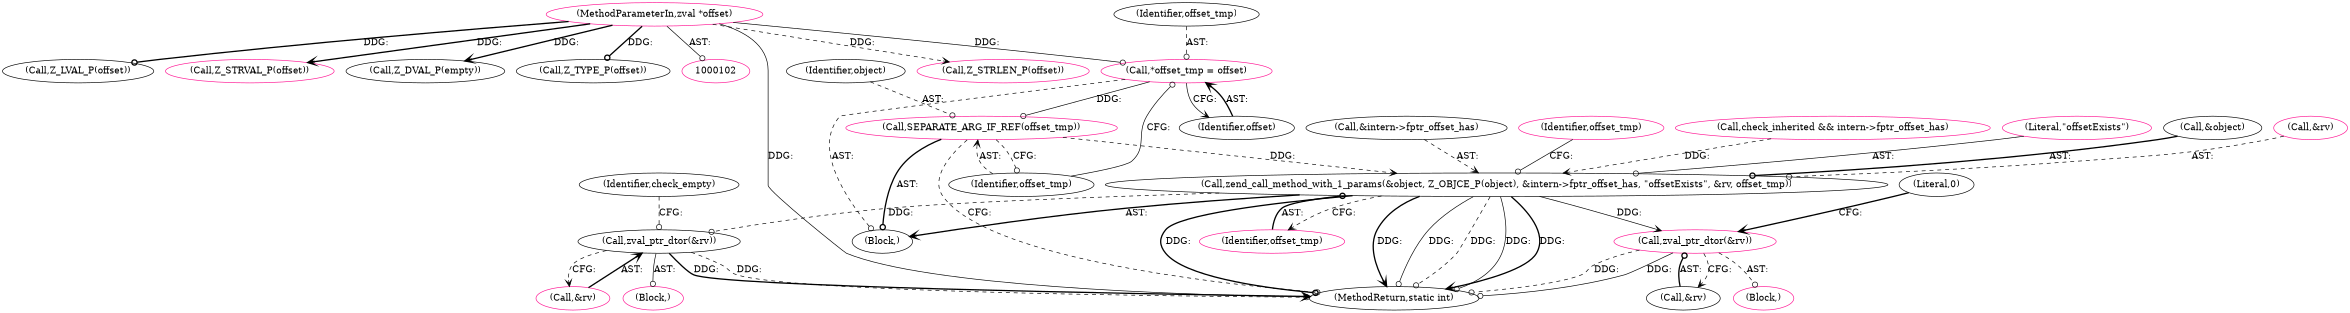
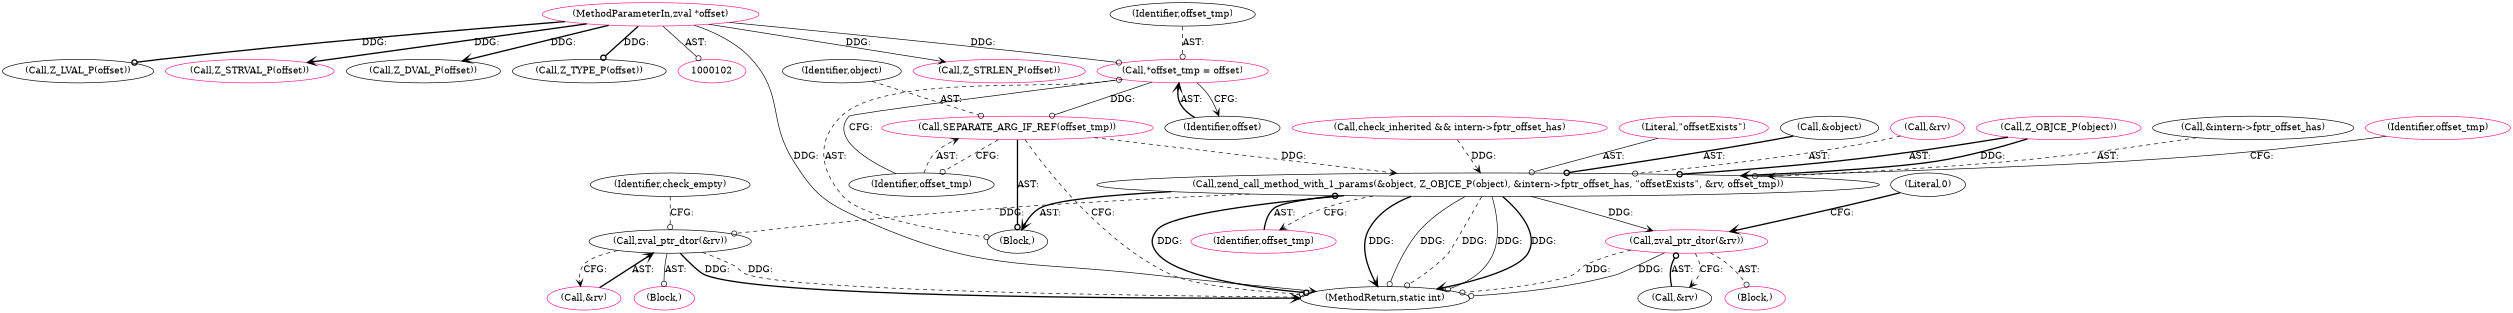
edge "(MethodParameterIn,zval *offset)" -> "(Call,Z_STRLEN_P(offset))": style dashed -> solid
node "(Call,Z_DVAL_P(empty))": label "(Call,Z_DVAL_P(empty))" -> "(Call,Z_DVAL_P(offset))"
node "(Call,Z_OBJCE_P(object))": added
